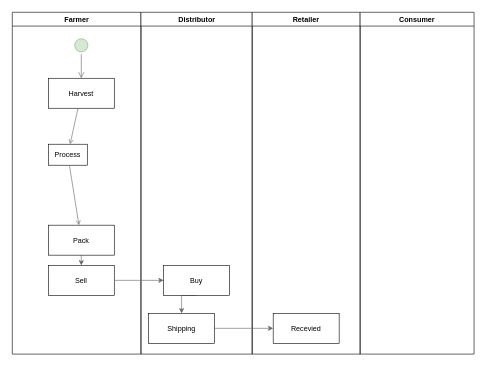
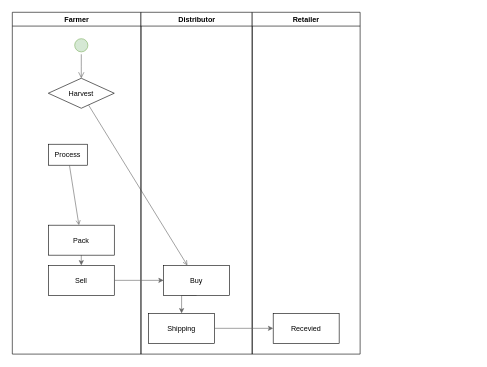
node "Harvest": shape rectangle -> diamond
edge "Harvest" -> "Process": now "Harvest" -> "Buy"
node "Consumer": removed
